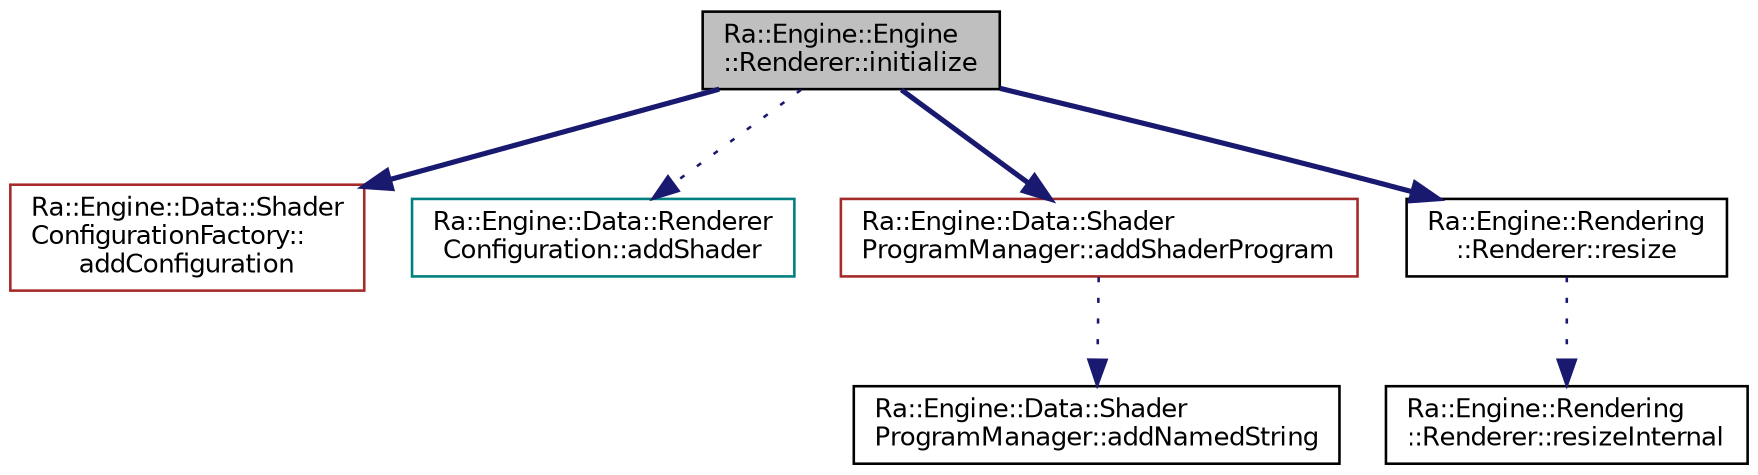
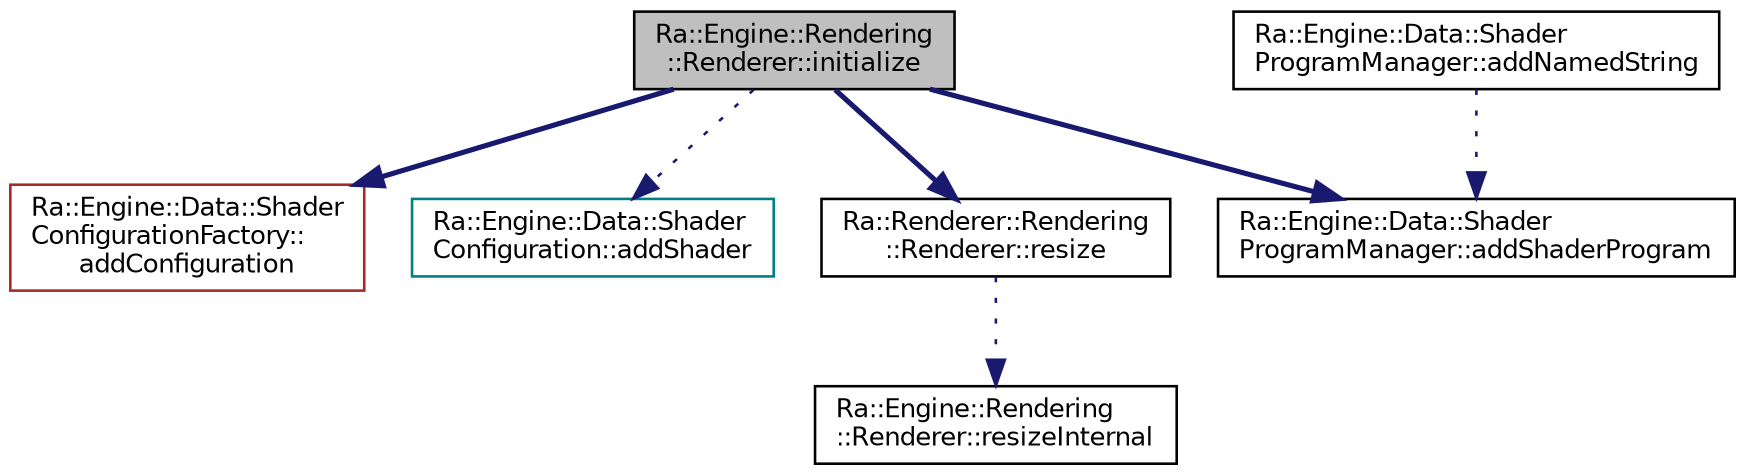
node "Ra::Engine::Engine ::Renderer::initialize": label "Ra::Engine::Engine ::Renderer::initialize" -> "Ra::Engine::Rendering ::Renderer::initialize"
node "Ra::Engine::Data::Renderer Configuration::addShader": label "Ra::Engine::Data::Renderer Configuration::addShader" -> "Ra::Engine::Data::Shader Configuration::addShader"
node "Ra::Engine::Data::Shader ProgramManager::addShaderProgram": color brown -> black
node "Ra::Engine::Rendering ::Renderer::resize": label "Ra::Engine::Rendering ::Renderer::resize" -> "Ra::Renderer::Rendering ::Renderer::resize"
edge "Ra::Engine::Data::Shader ProgramManager::addShaderProgram" -> "Ra::Engine::Data::Shader ProgramManager::addNamedString": reversed
